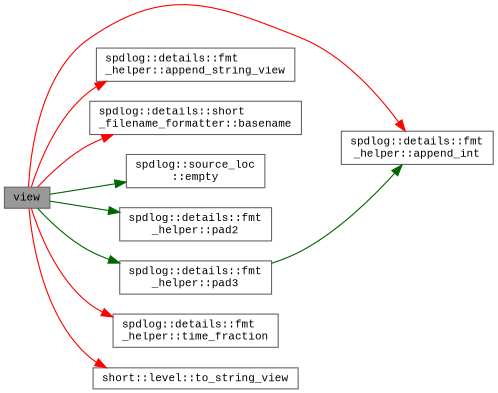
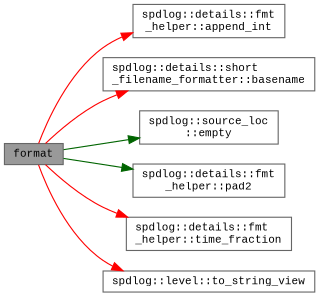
node "spdlog::details::fmt _helper::append_string_view": removed
node "view": label "view" -> "format"
node "spdlog::details::fmt _helper::pad3": removed
node "short::level::to_string_view": label "short::level::to_string_view" -> "spdlog::level::to_string_view"
